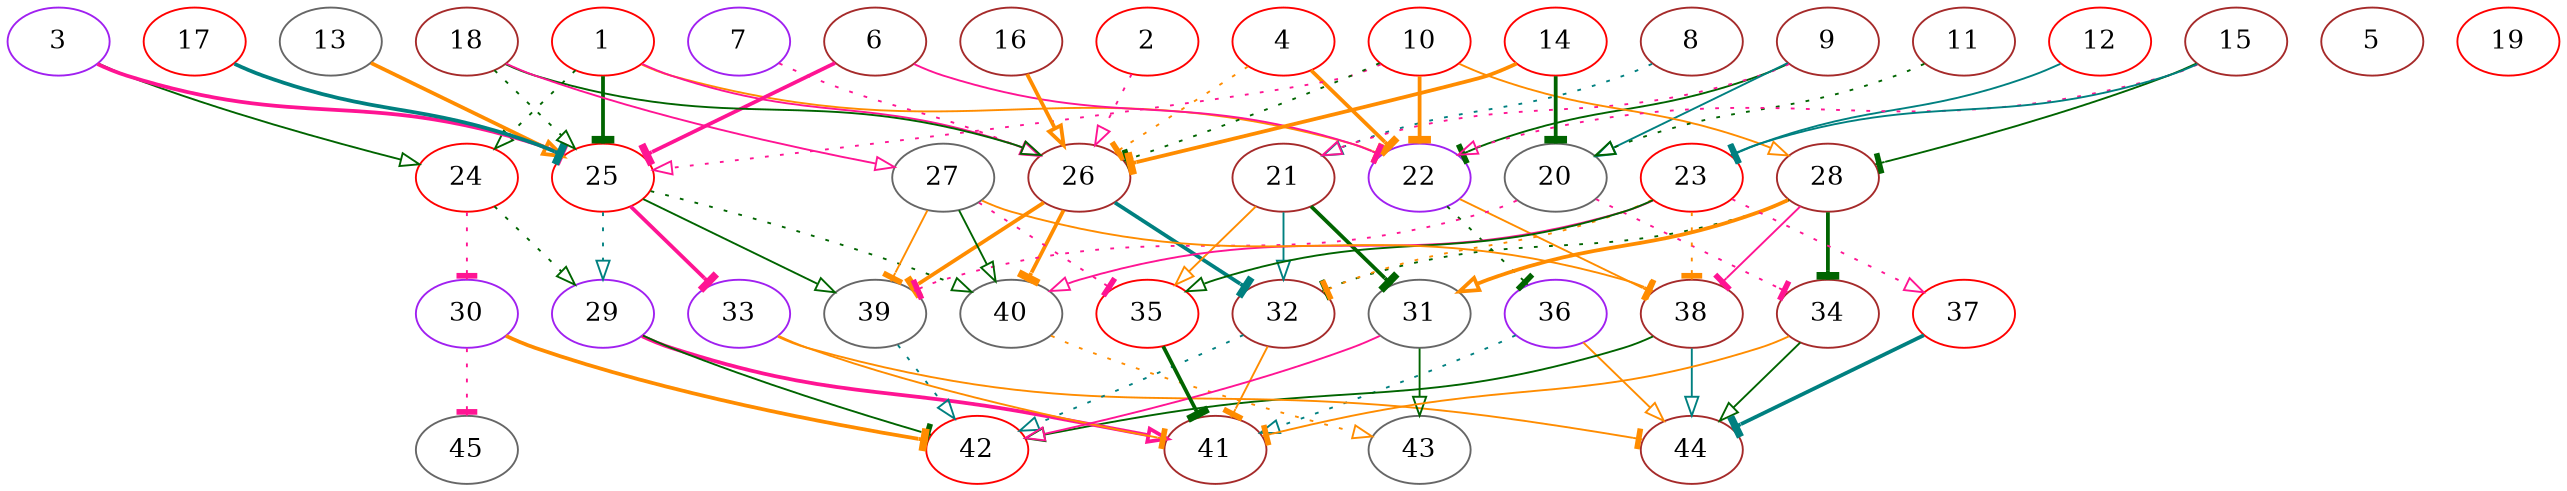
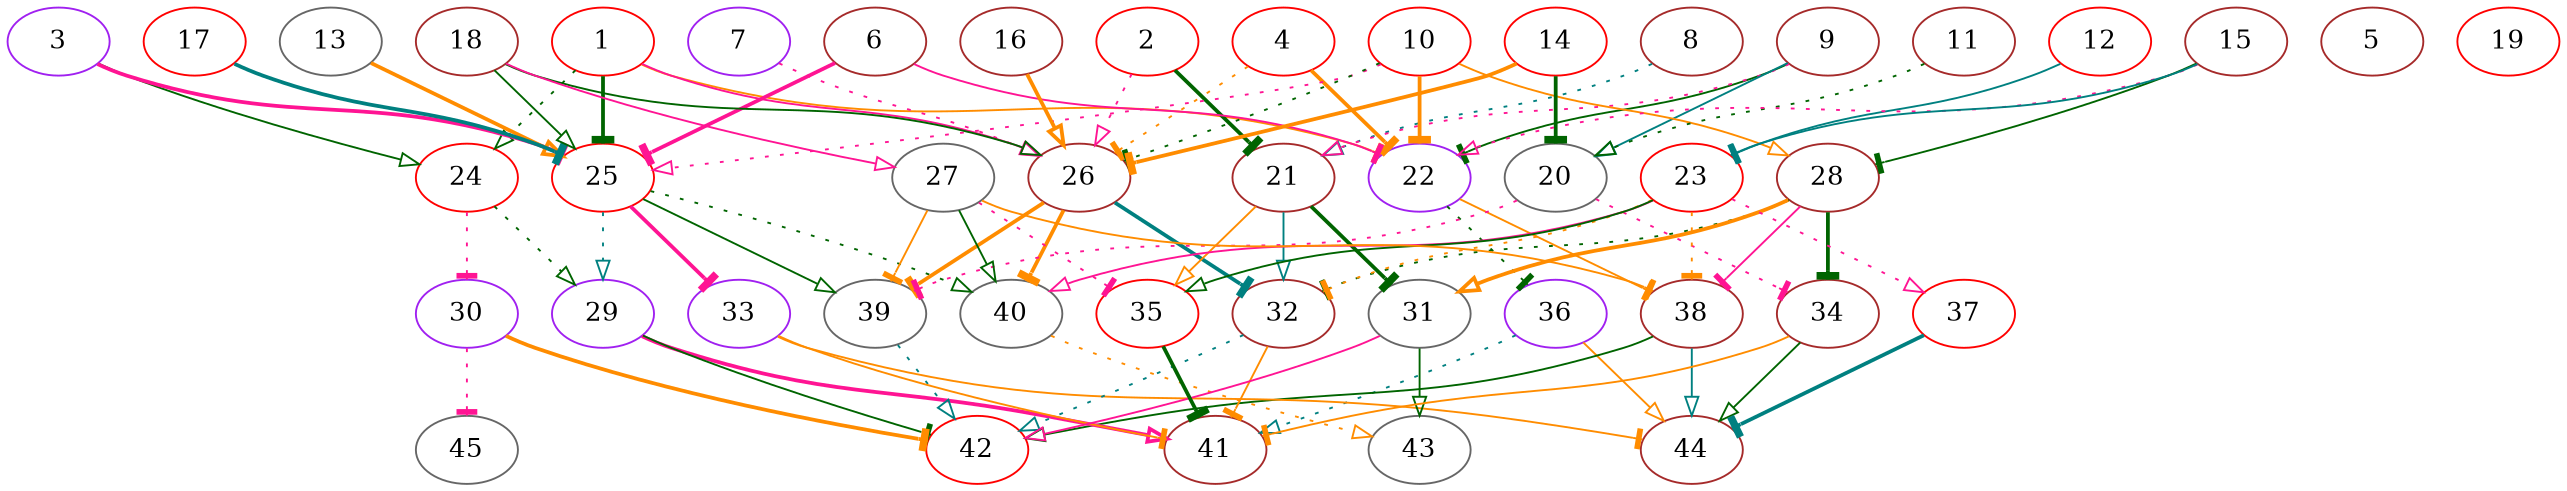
edge "2" -> "21": added
edge "18" -> "25": style dotted -> solid
